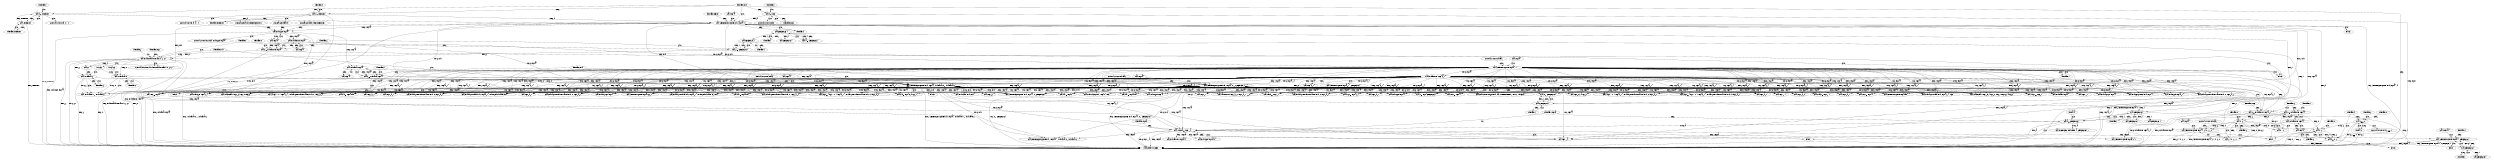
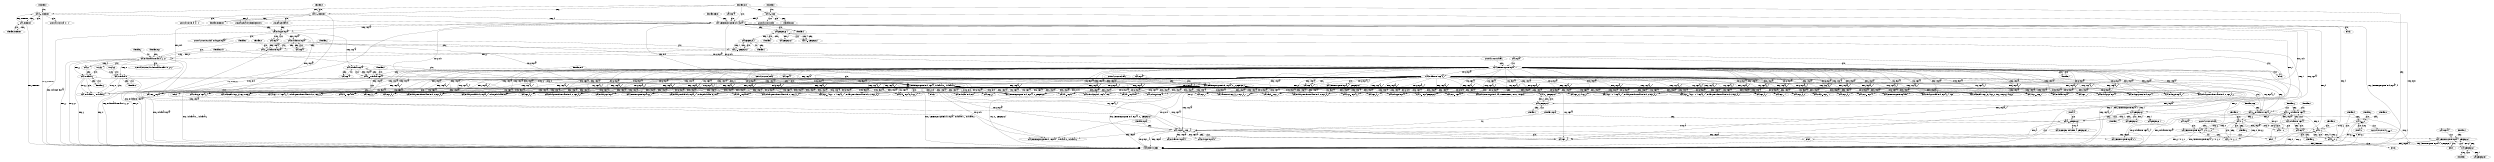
node "(JumpTarget,case MRB_TT_FLOAT:)": removed
edge "(Call,f = x / y)" -> "(Call,SET_FLOAT_VALUE(mrb, regs[a], f))": added, label "DDG: f"
edge "(Call,mrb_fixnum(regs[a+1]))" -> "(Call,SET_FLOAT_VALUE(mrb, regs[a], x + GETARG_C(i)))": now "(Call,mrb_fixnum(regs[a+1]))" -> "(Call,mrb_obj_eq(mrb, regs[0], recv))"
